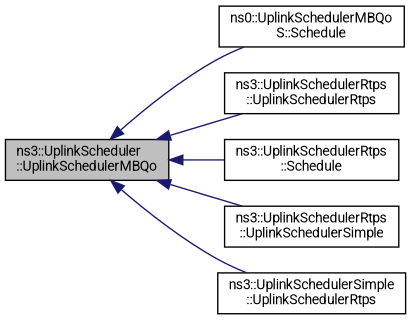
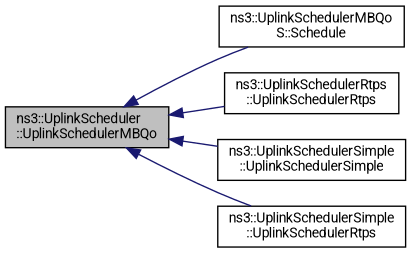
node "ns0::UplinkSchedulerMBQo S::Schedule": label "ns0::UplinkSchedulerMBQo S::Schedule" -> "ns3::UplinkSchedulerMBQo S::Schedule"
node "ns3::UplinkSchedulerRtps ::Schedule": removed
node "ns3::UplinkSchedulerRtps ::UplinkSchedulerSimple": label "ns3::UplinkSchedulerRtps ::UplinkSchedulerSimple" -> "ns3::UplinkSchedulerSimple ::UplinkSchedulerSimple"
